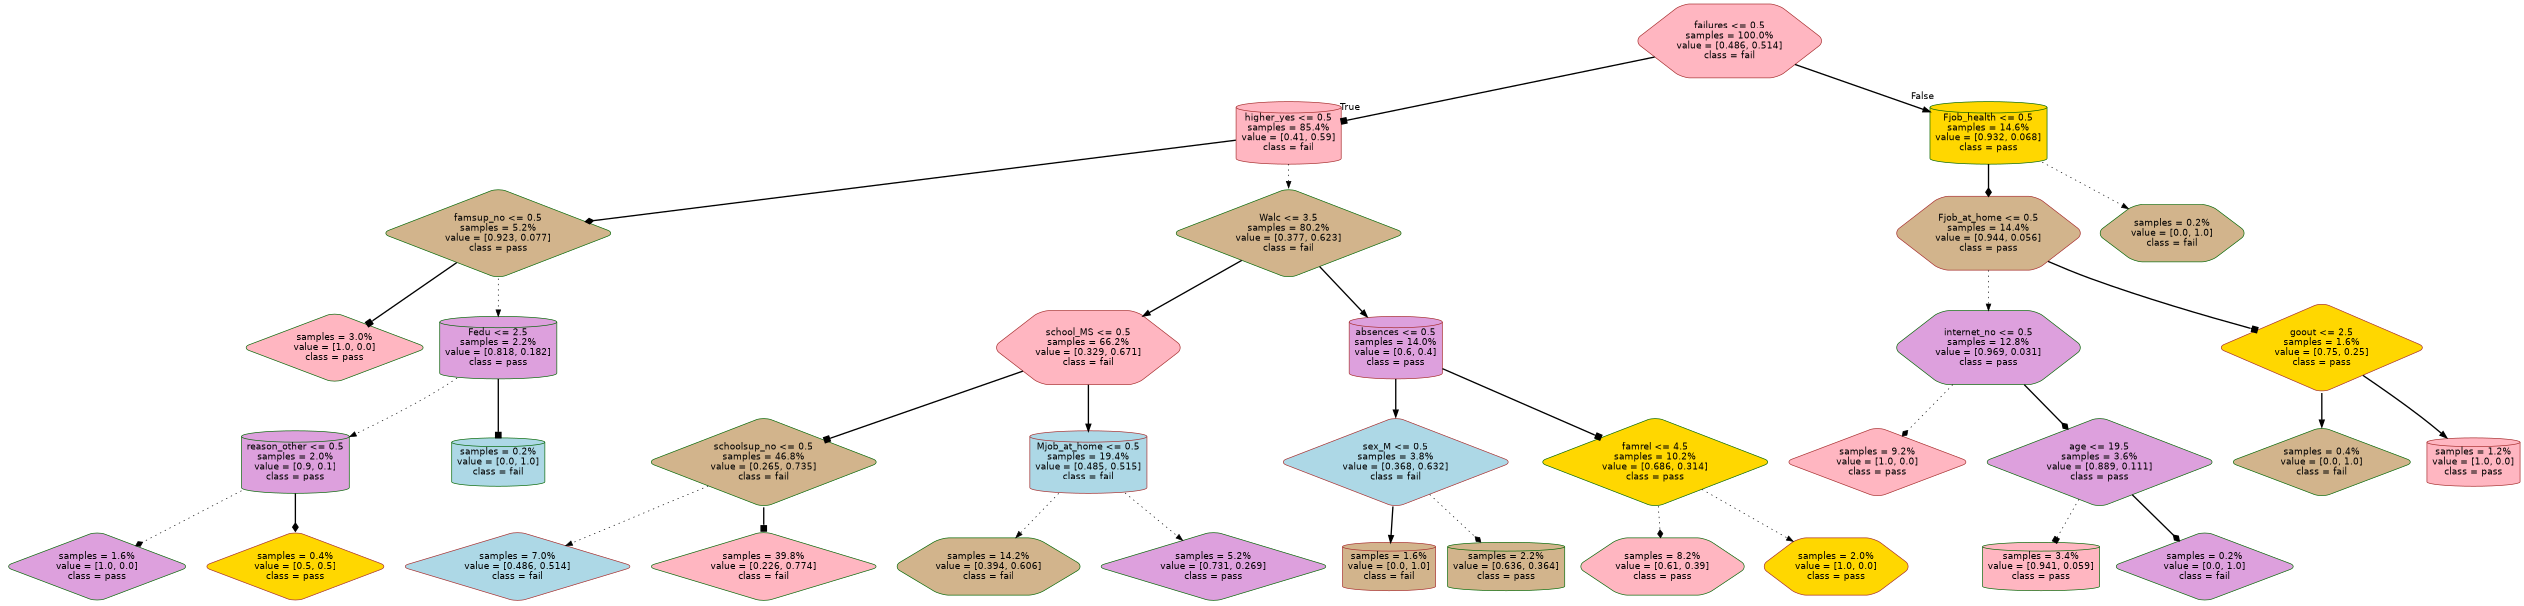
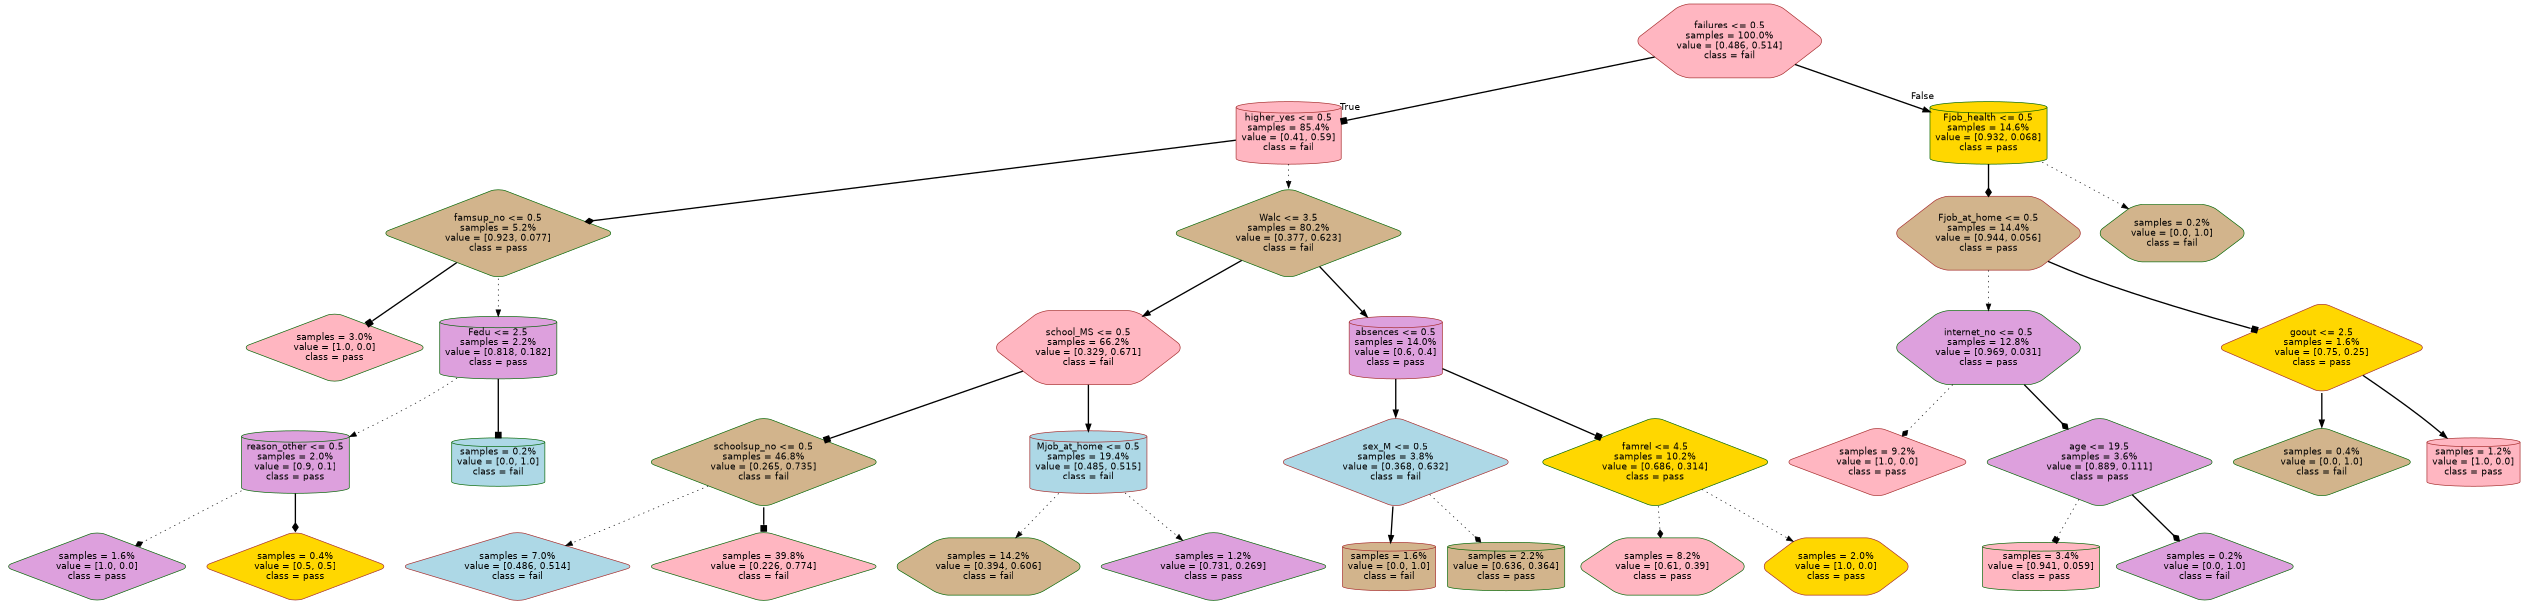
node "samples = 5.2% value = [0.731, 0.269] class = pass": label "samples = 5.2% value = [0.731, 0.269] class = pass" -> "samples = 1.2% value = [0.731, 0.269] class = pass"
